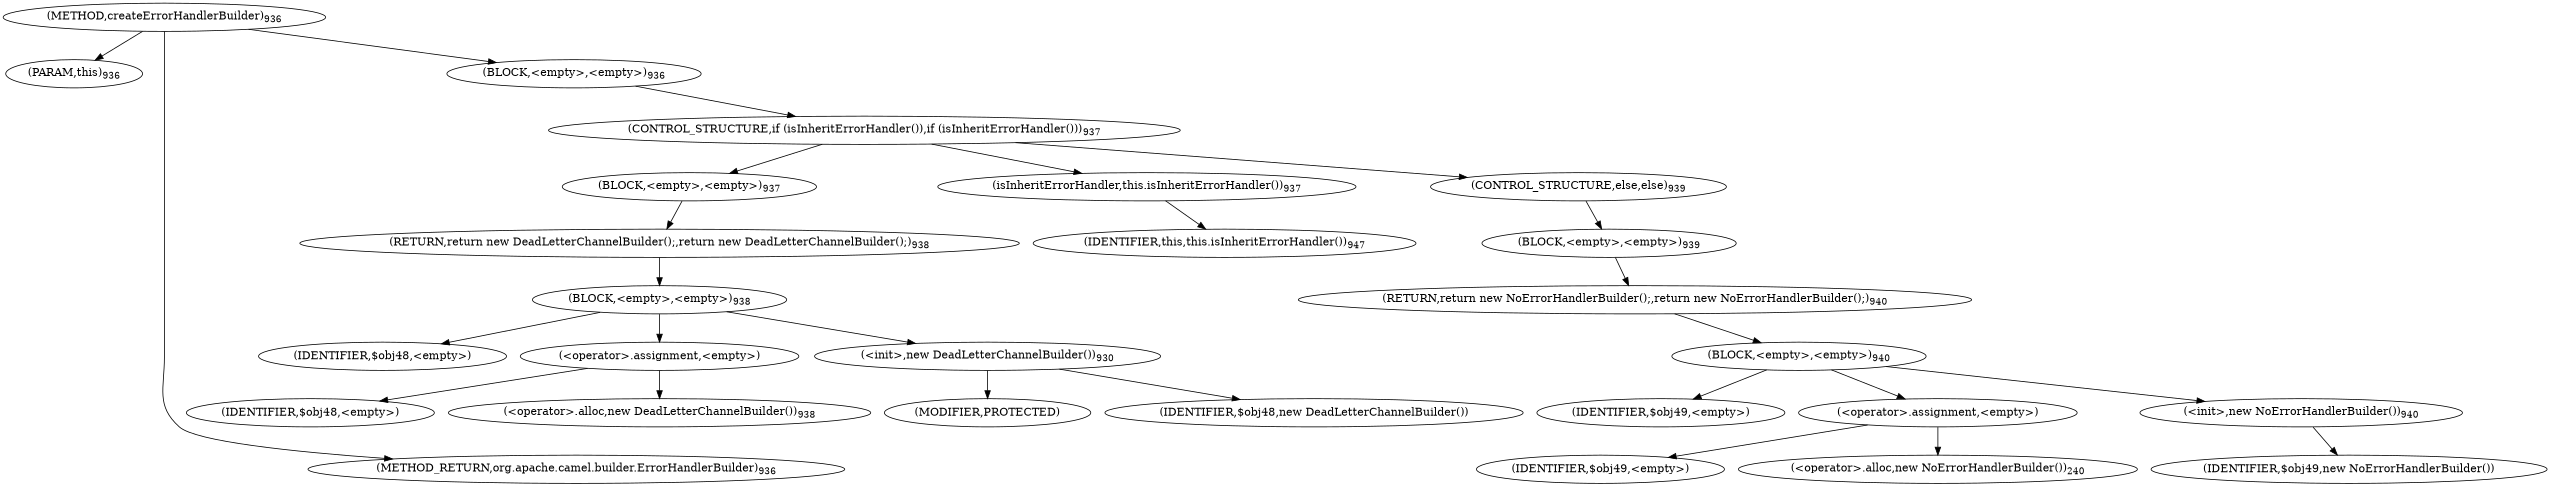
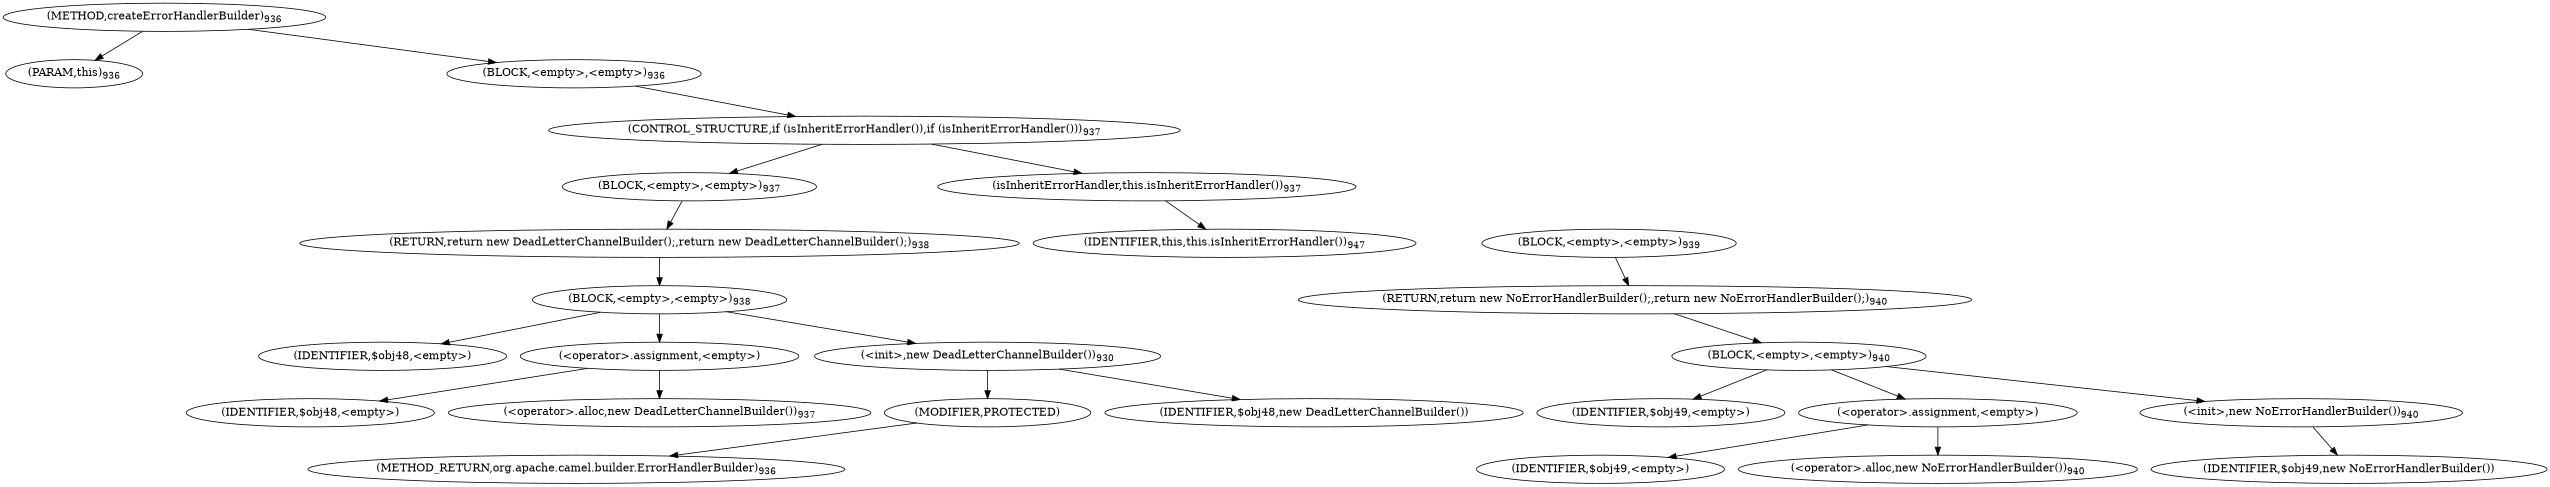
node "(CONTROL_STRUCTURE,else,else)": removed
edge "(METHOD,createErrorHandlerBuilder)" -> "(METHOD_RETURN,org.apache.camel.builder.ErrorHandlerBuilder)": now "(MODIFIER,PROTECTED)" -> "(METHOD_RETURN,org.apache.camel.builder.ErrorHandlerBuilder)"
node "(<operator>.alloc,new DeadLetterChannelBuilder())": text "938" -> "937"
node "(<operator>.alloc,new NoErrorHandlerBuilder())": text "240" -> "940"
